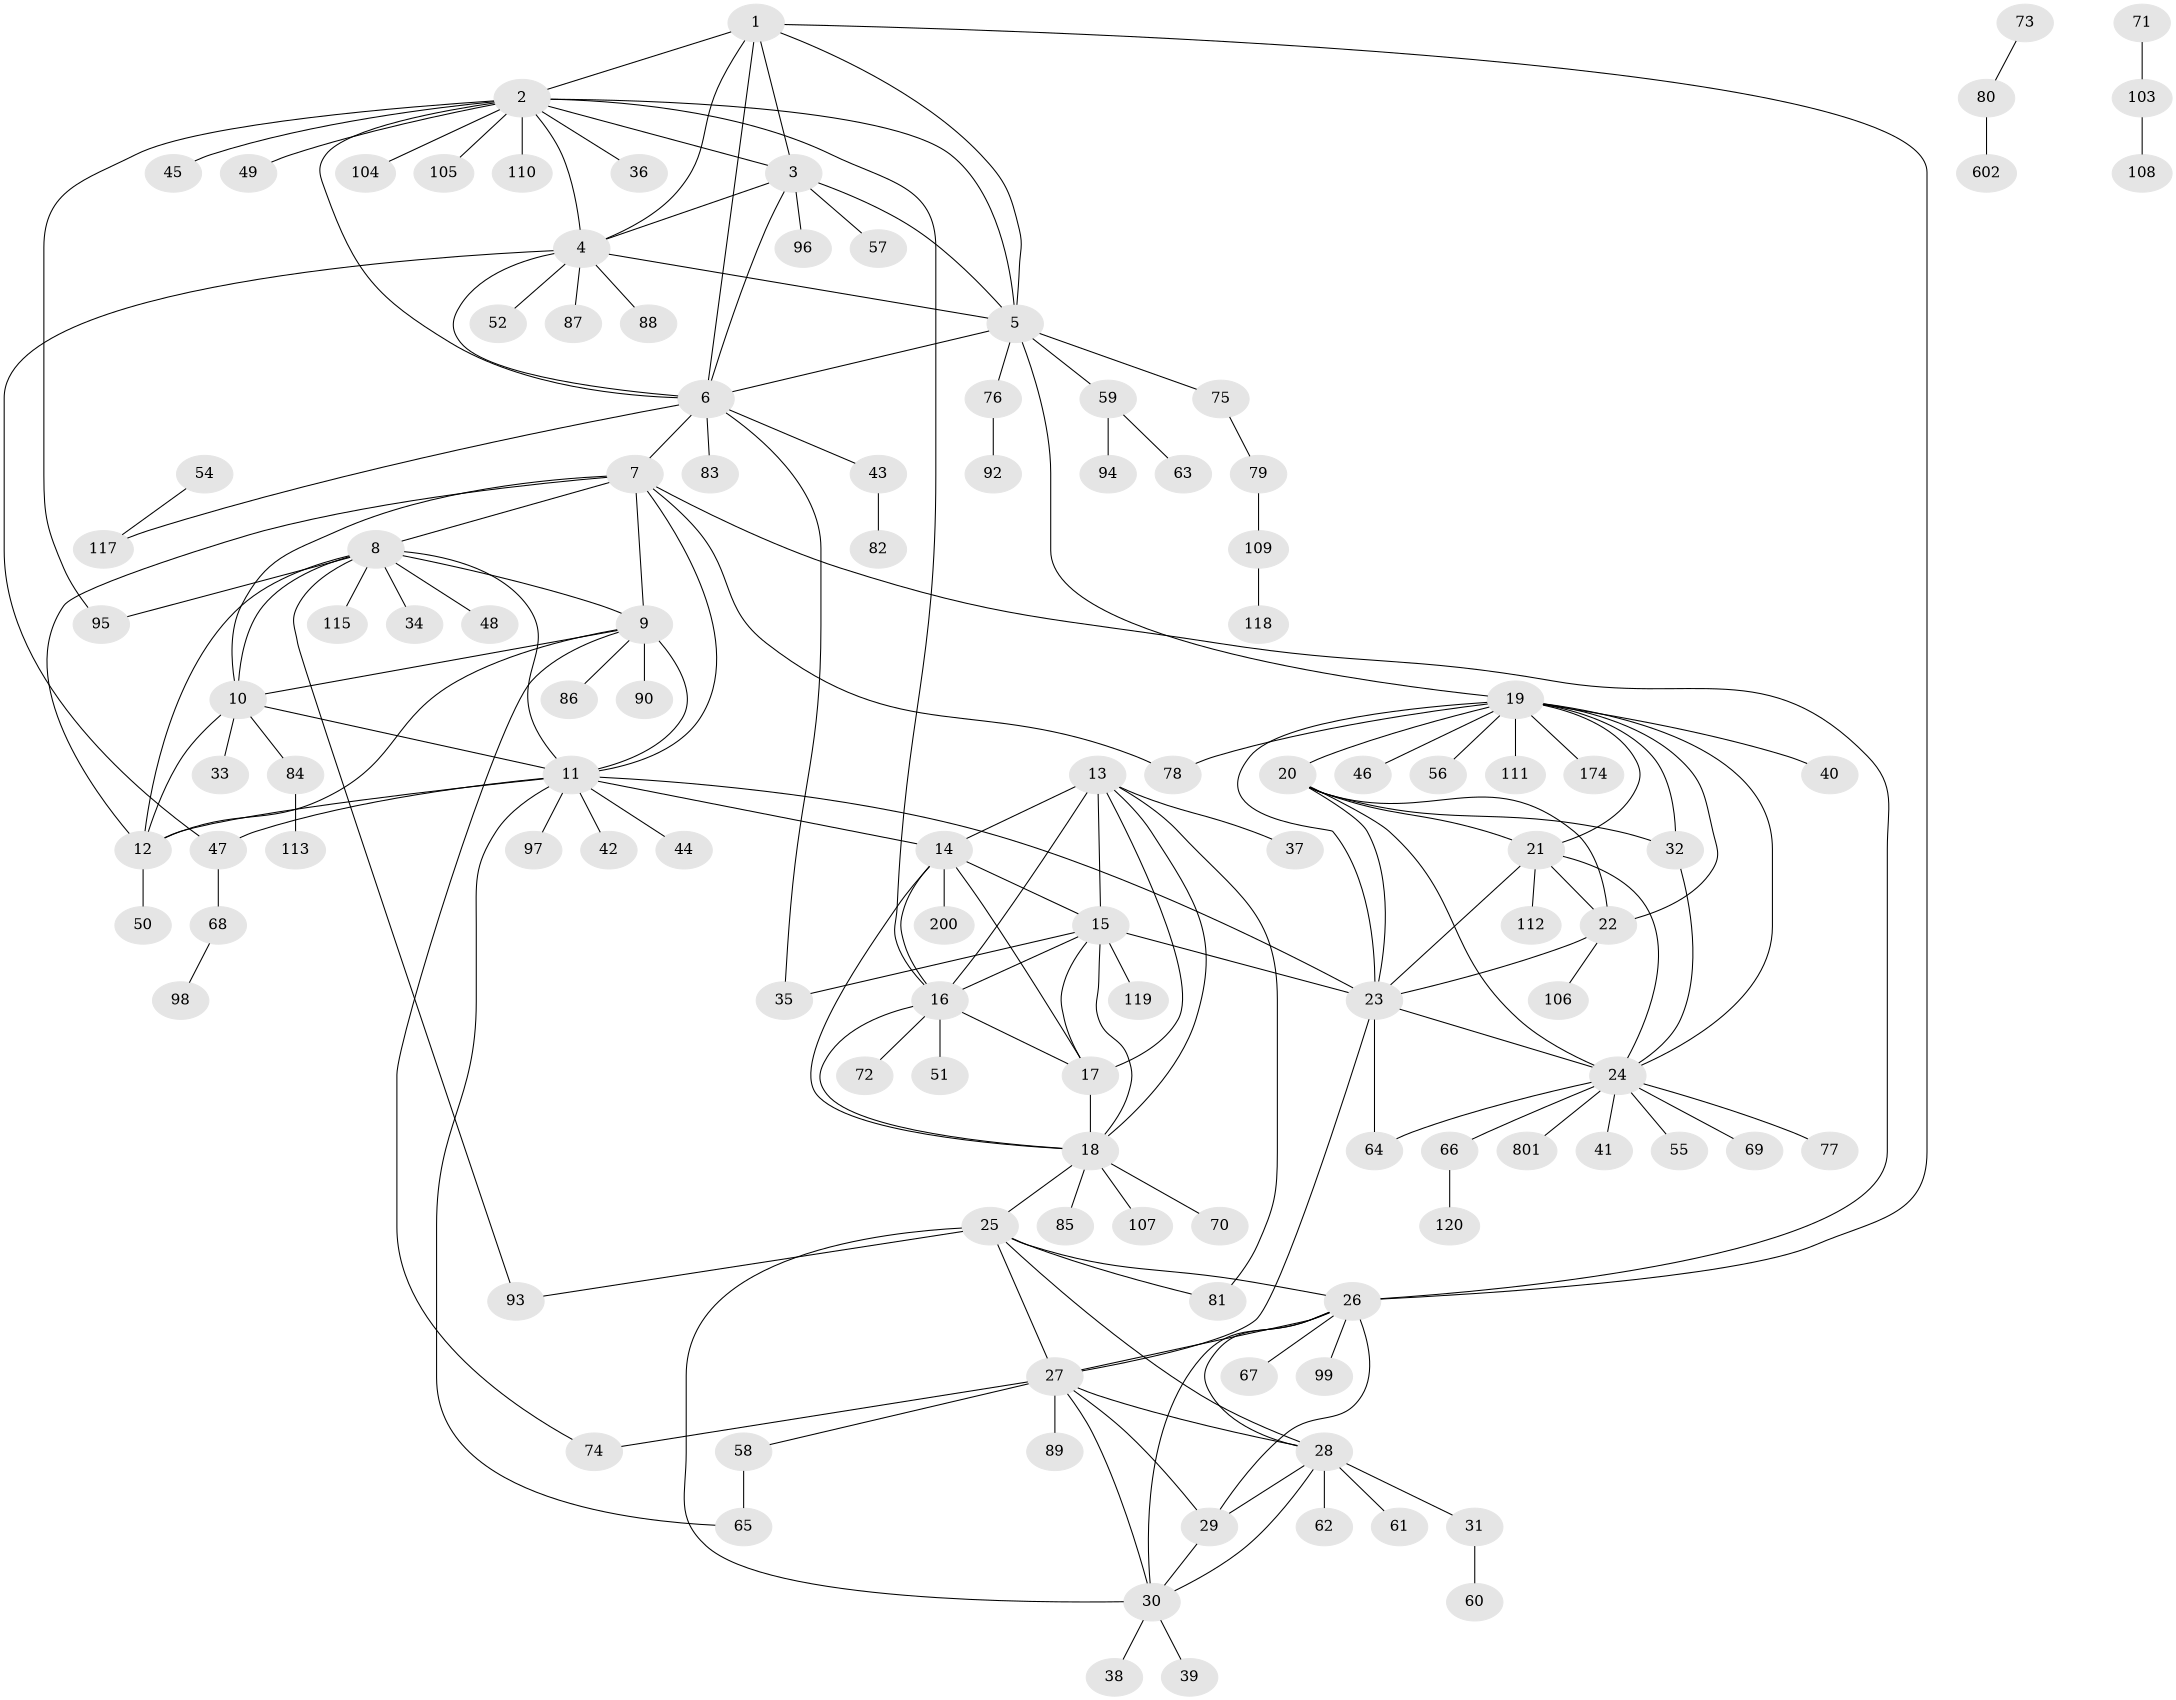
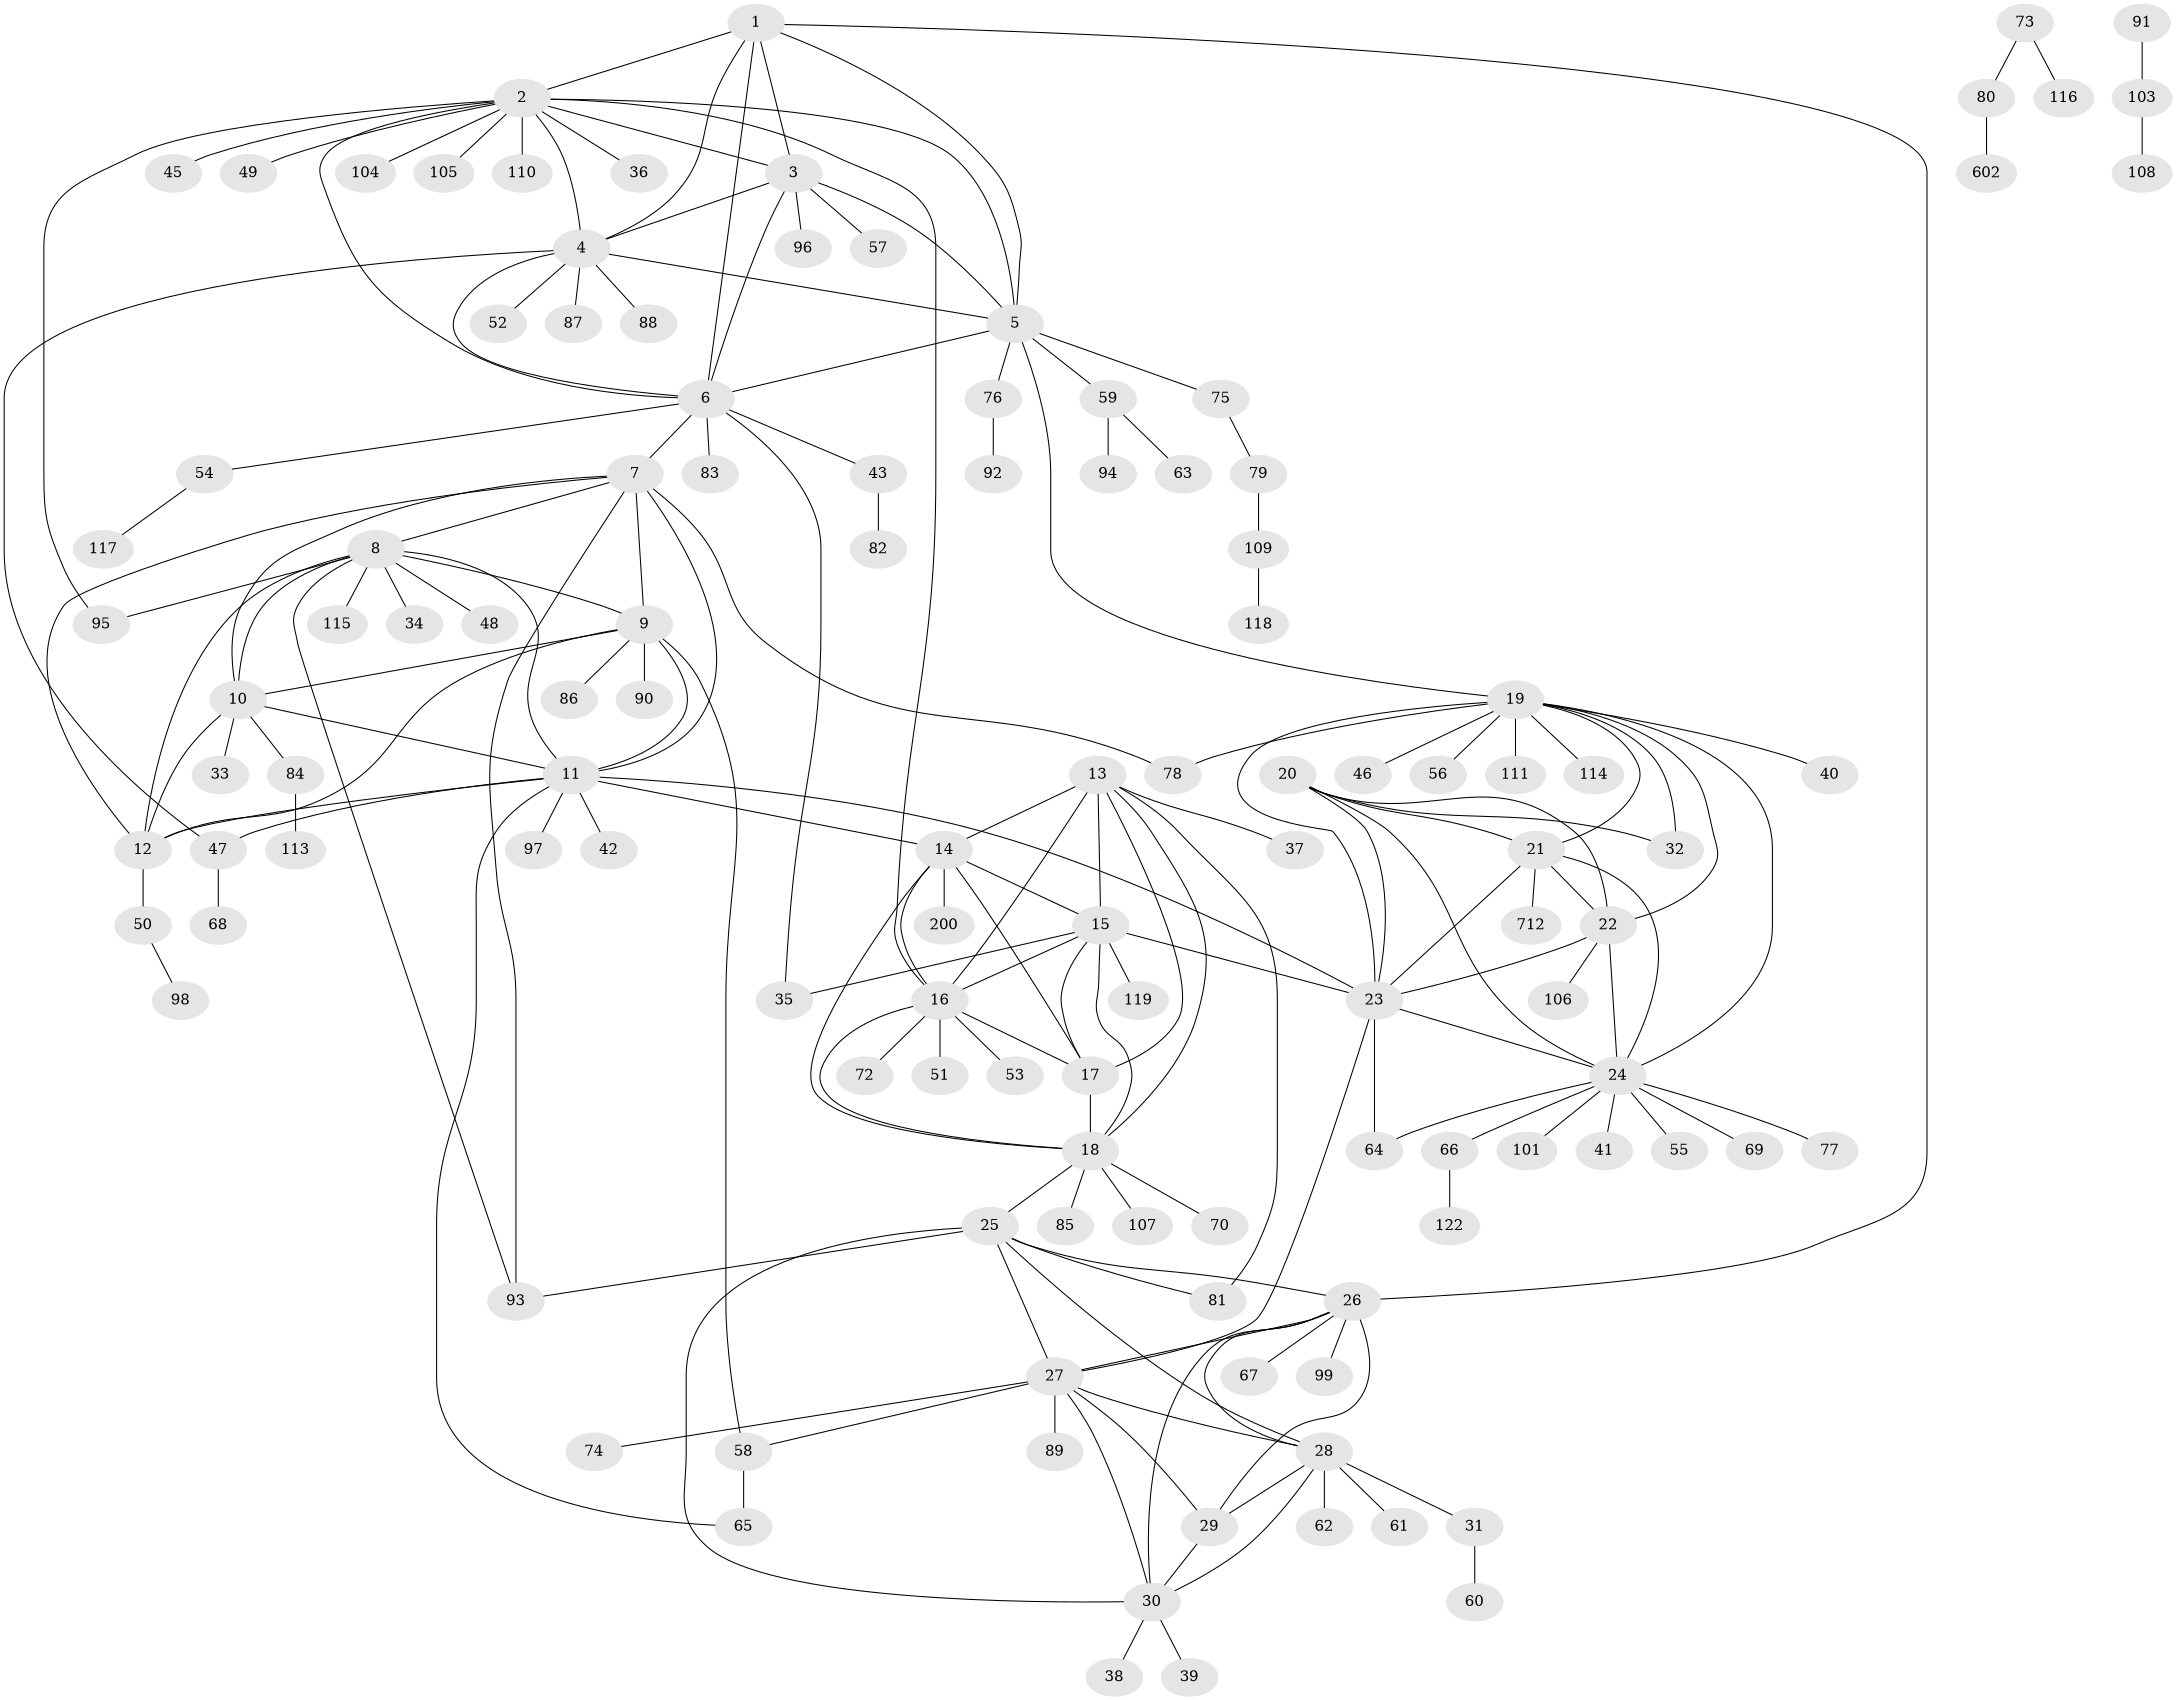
node "71": label "71" -> "91"
node "116": added
edge "6" -- "117": now "6" -- "54"
edge "7" -- "26": now "7" -- "93"
edge "19" -- "20": removed
node "174": label "174" -> "114"
node "44": removed
node "112": label "112" -> "712"
edge "68" -- "98": now "50" -- "98"
edge "32" -- "24": now "22" -- "24"
edge "9" -- "74": now "9" -- "58"
node "53": added
node "801": label "801" -> "101"
node "120": label "120" -> "122"
